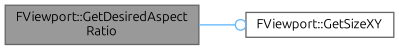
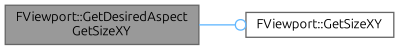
node "FViewport::GetDesiredAspect Ratio": label "FViewport::GetDesiredAspect Ratio" -> "FViewport::GetDesiredAspect GetSizeXY"
